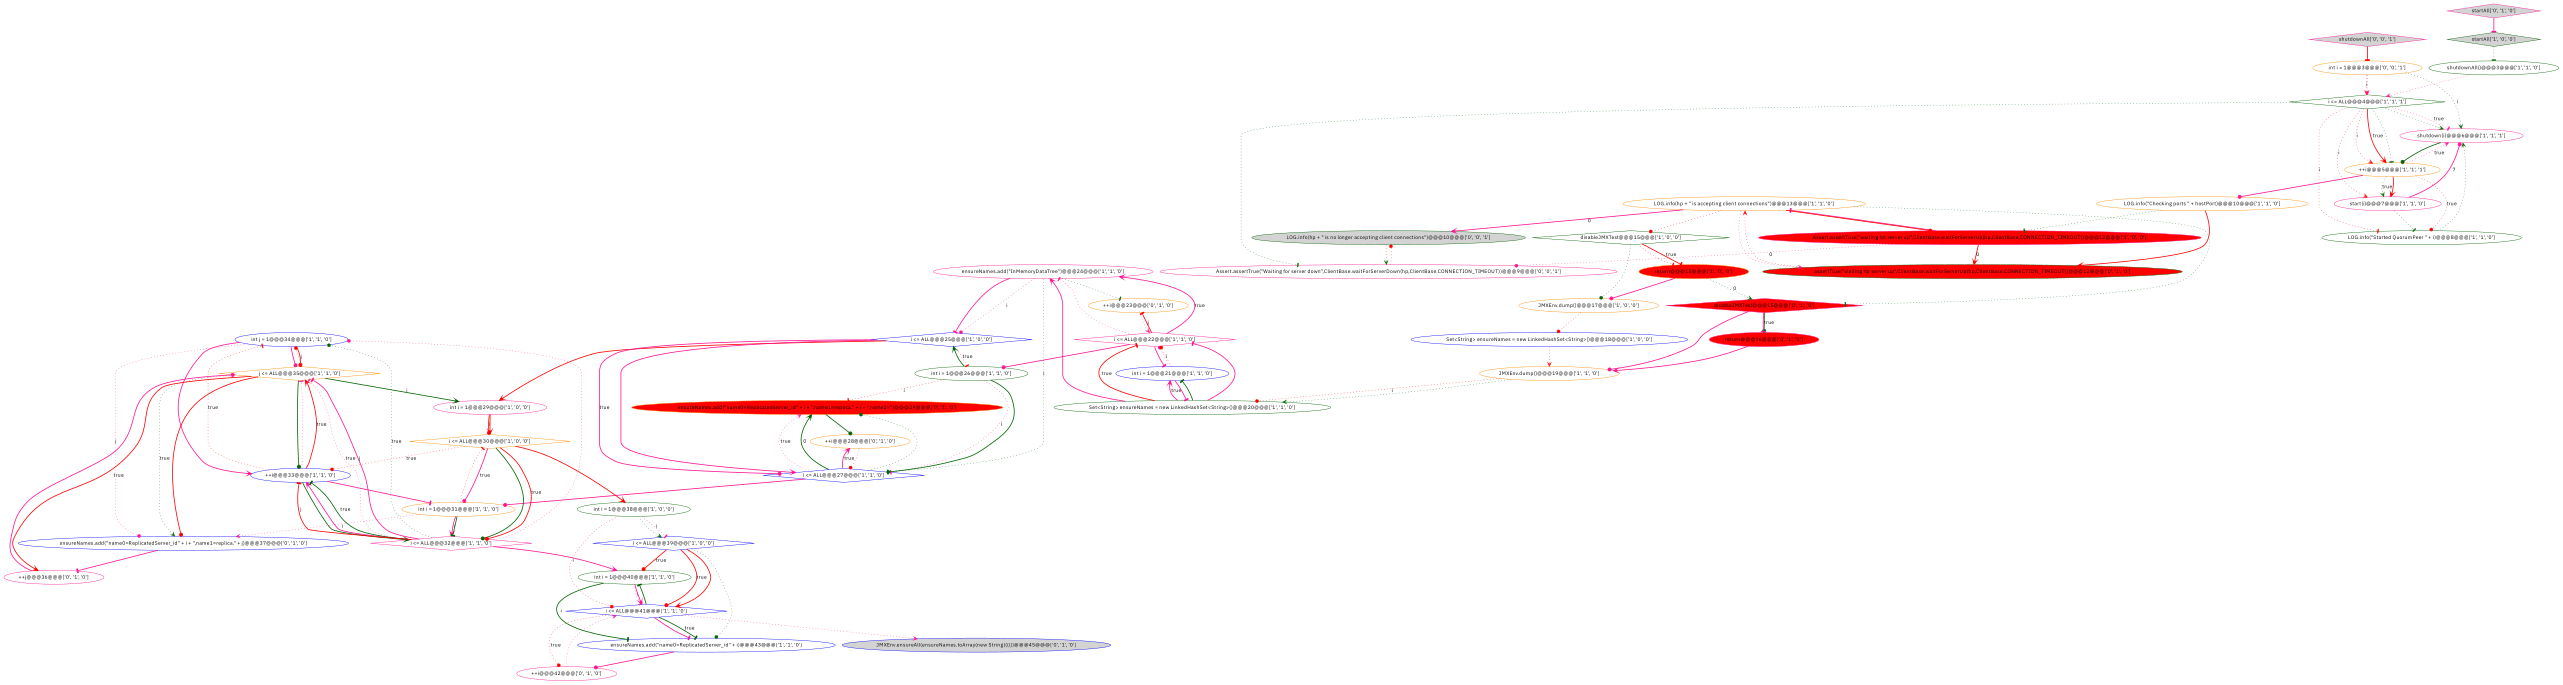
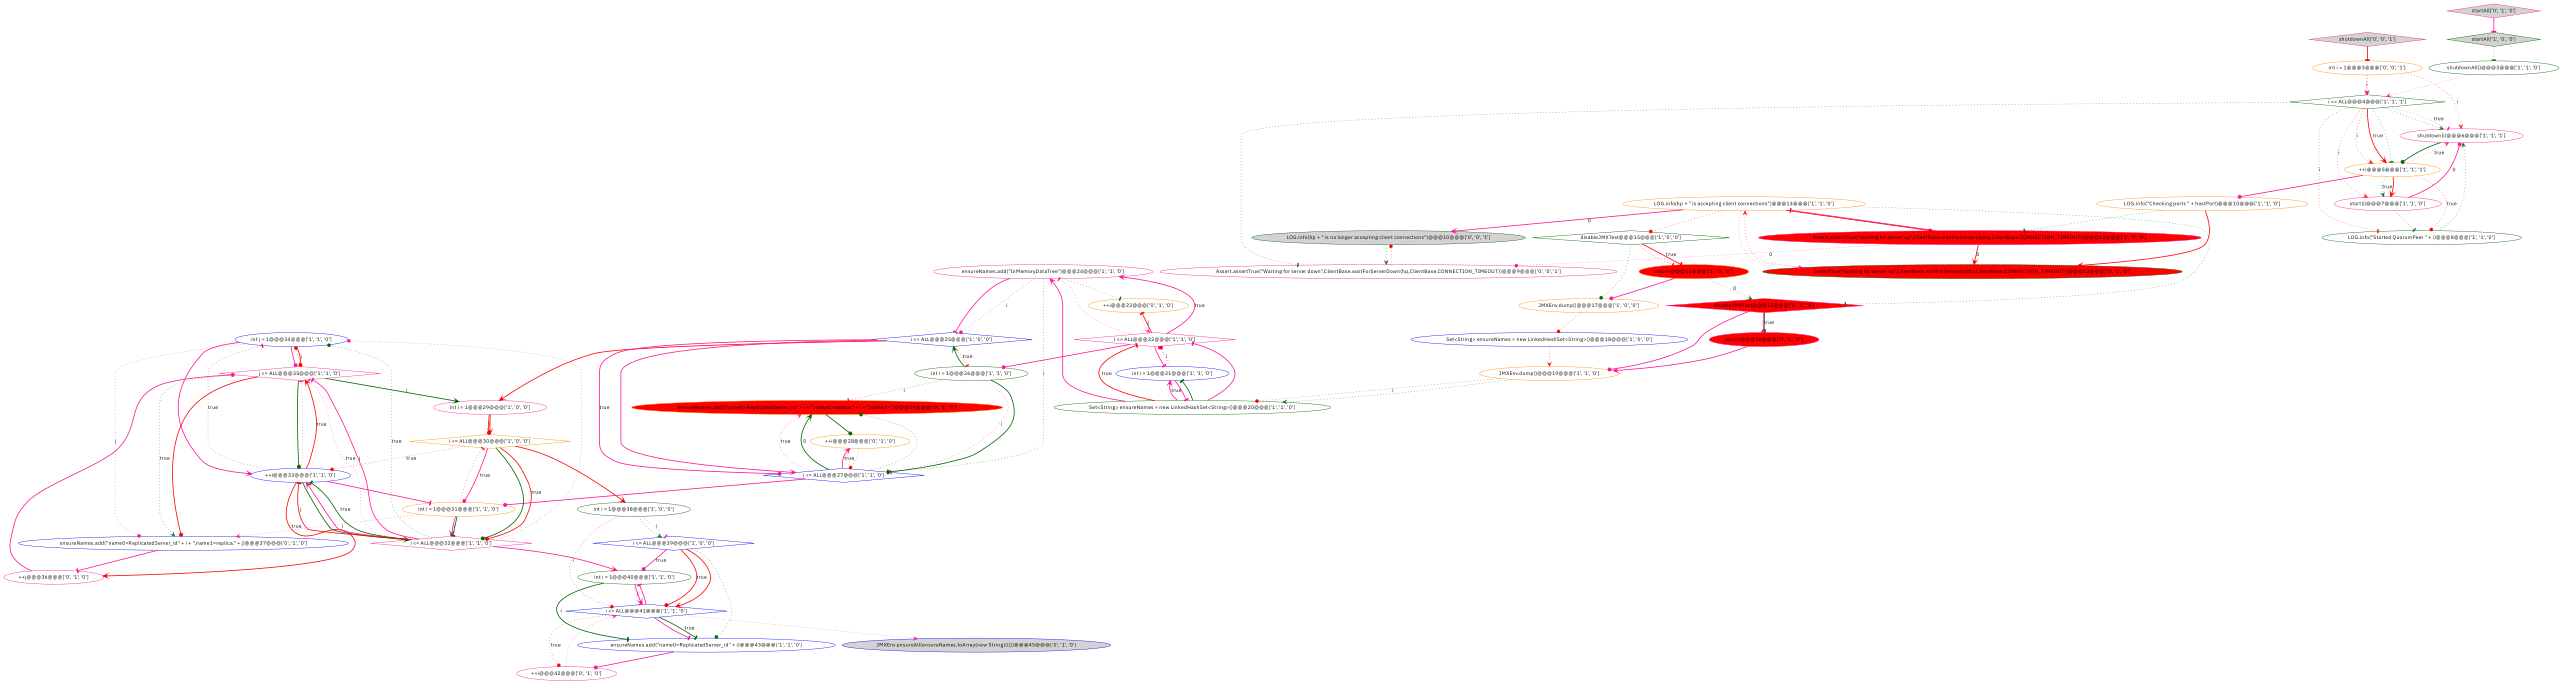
edge "int i = 1@@@3@@@['0', '0', '1']" -> "shutdown(i)@@@6@@@['1', '1', '1']": color darkgreen -> red
edge "start(i)@@@7@@@['1', '1', '0']" -> "shutdown(i)@@@6@@@['1', '1', '1']": label "7" -> "0"
node "j <= ALL@@@35@@@['1', '1', '0']": color darkorange -> deeppink
edge "j <= ALL@@@35@@@['1', '1', '0']" -> "++j@@@36@@@['0', '1', '0']": now "++i@@@33@@@['1', '1', '0']" -> "++j@@@36@@@['0', '1', '0']"
edge "i <= ALL@@@39@@@['1', '0', '0']" -> "int i = 1@@@40@@@['1', '1', '0']": color red -> deeppink
edge "i <= ALL@@@41@@@['1', '1', '0']" -> "int i = 1@@@40@@@['1', '1', '0']": color darkgreen -> deeppink
